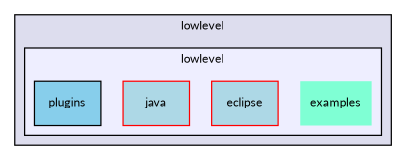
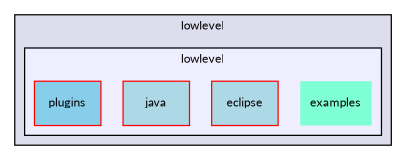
node "plugins": color black -> red
